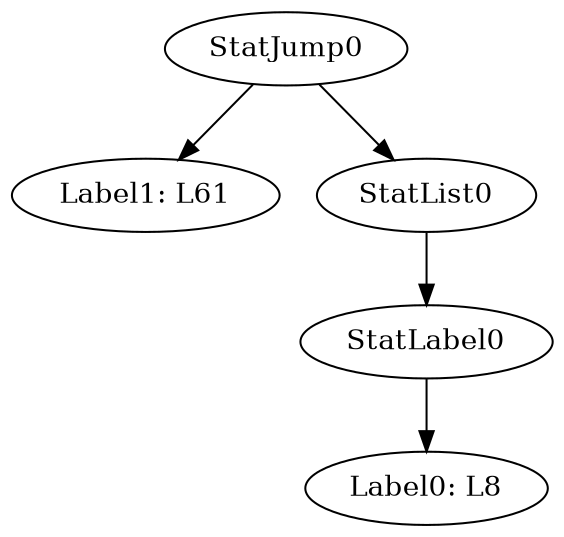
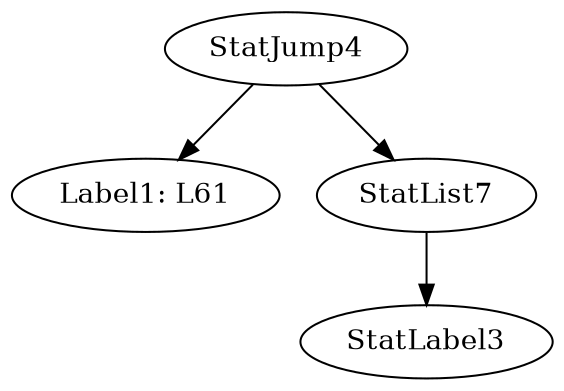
node "StatJump0": label "StatJump0" -> "StatJump4"
node "StatList0": label "StatList0" -> "StatList7"
node "StatLabel0": label "StatLabel0" -> "StatLabel3"
node "Label0: L8": removed
